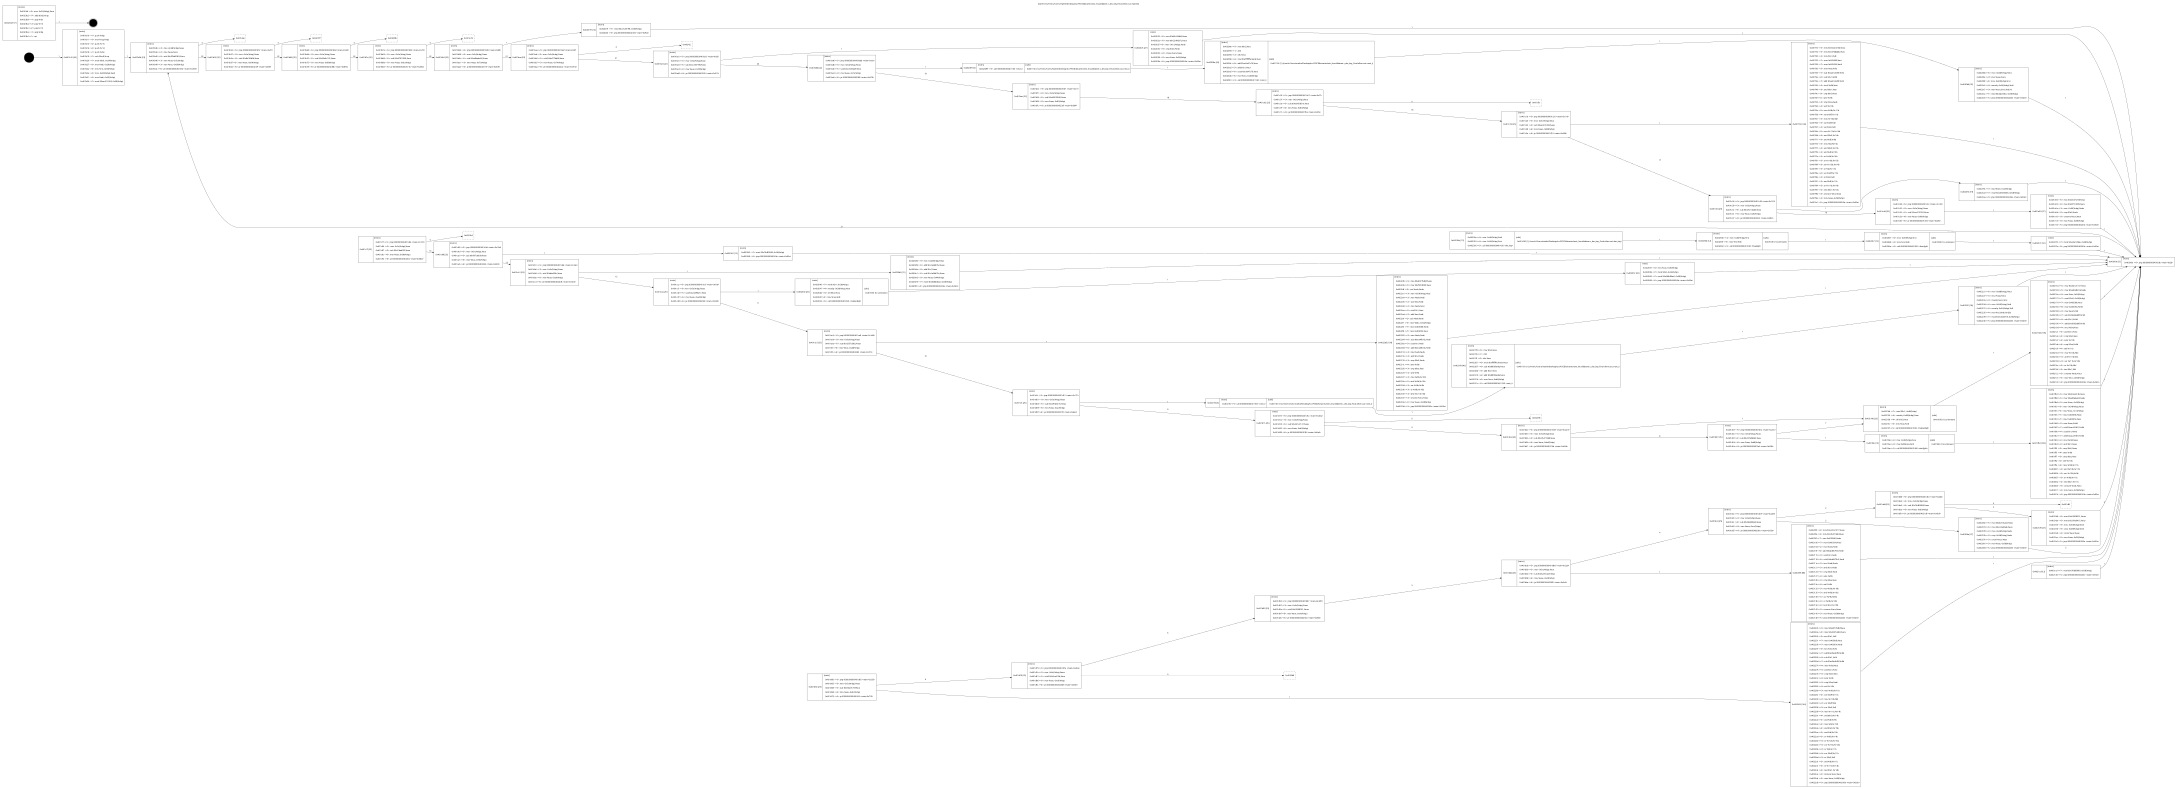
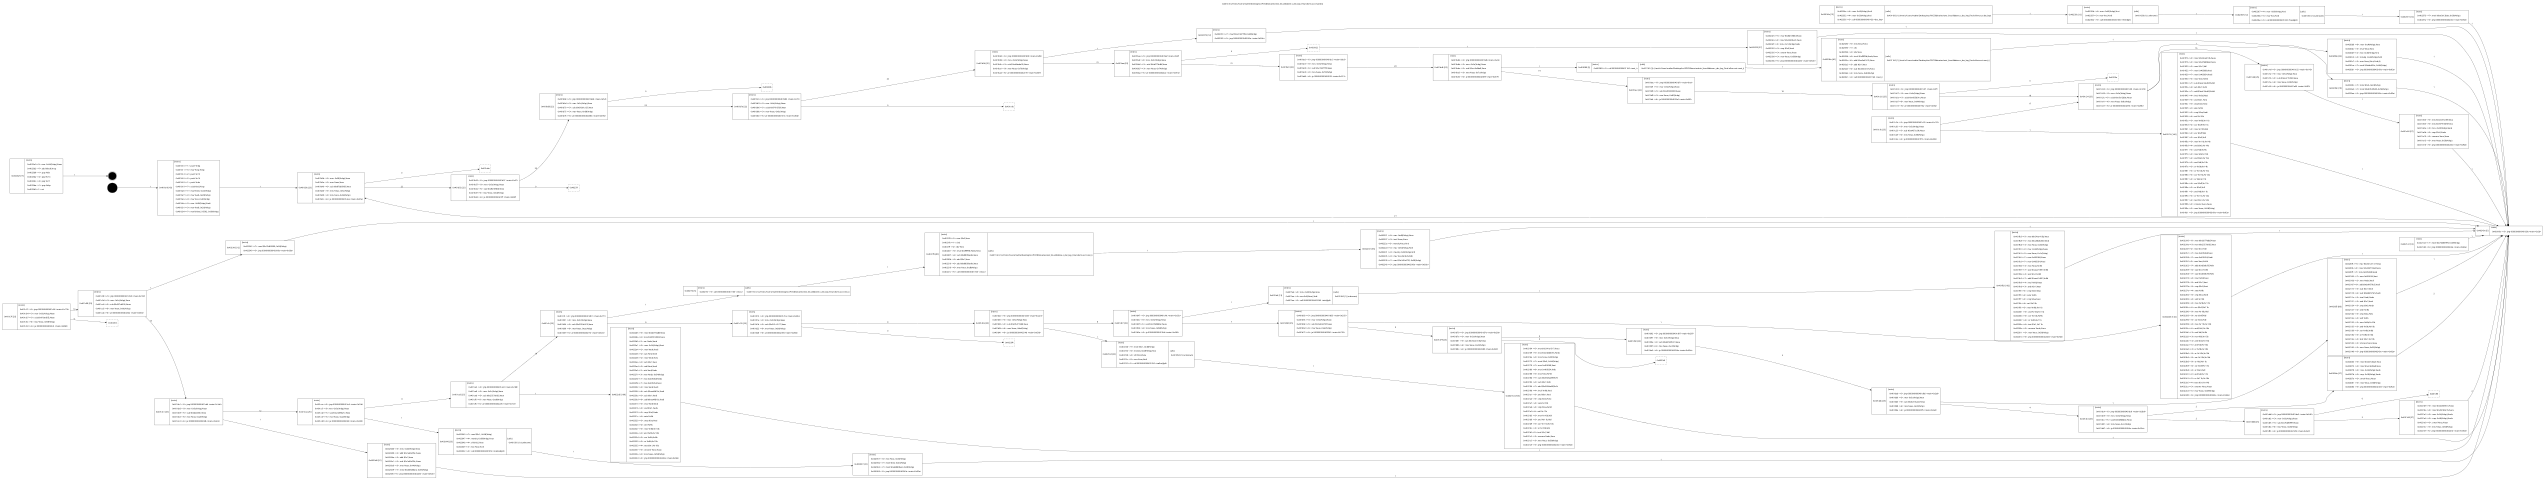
edge "0x401bc0 [22]" -> "0x402025 [27]": now "0x402422" -> "0x402025 [27]"
edge "0x401c02 [25]" -> "0x401c1b [25]": now "0x401c02 [25]" -> "0x401c34 [25]"
edge "0x401d47 [25]" -> "0x40214d [23]": now "0x401d47 [25]" -> "0x401d60 [25]"
